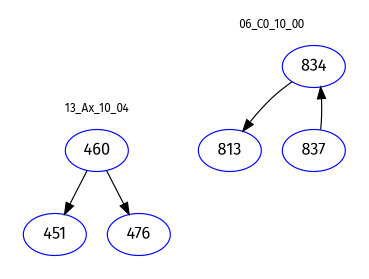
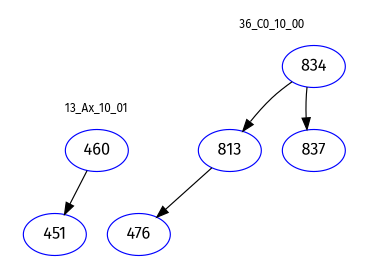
cluster "06_C0_10_00": label "06_C0_10_00" -> "36_C0_10_00"
cluster "13_Ax_10_04": label "13_Ax_10_04" -> "13_Ax_10_01"
edge "837" -> "834": reversed
edge "460" -> "476": now "813" -> "476"
